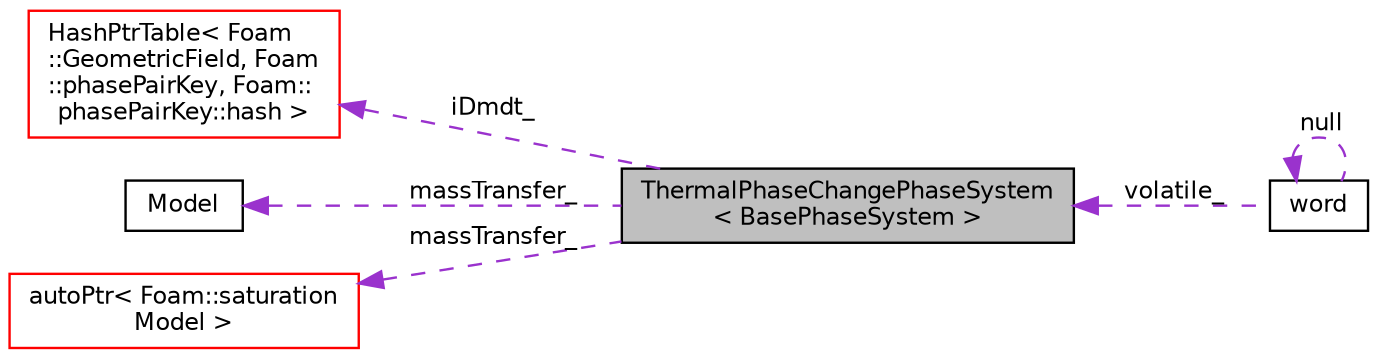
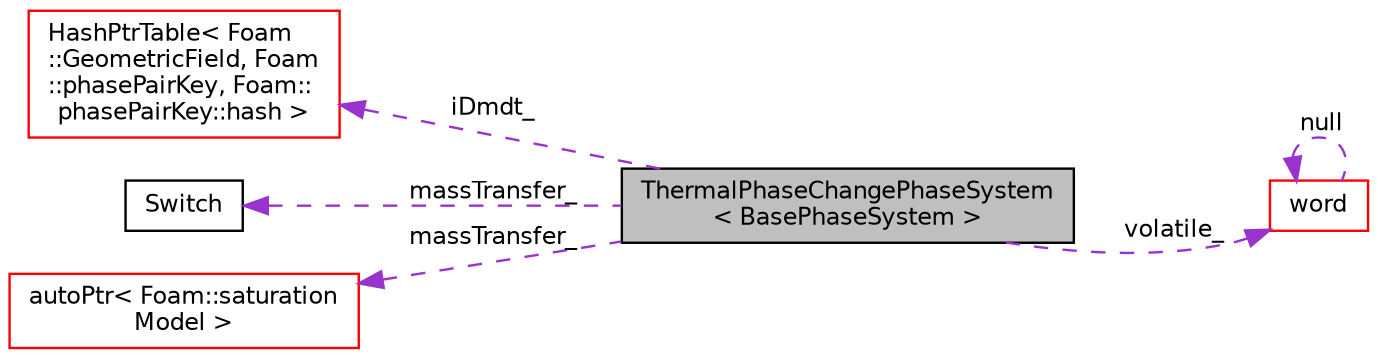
node "Model": label "Model" -> "Switch"
edge "word" -> "ThermalPhaseChangePhaseSystem < BasePhaseSystem >": reversed
node "word": color black -> red
